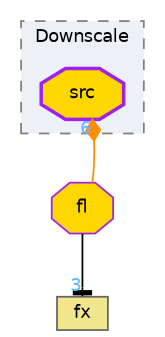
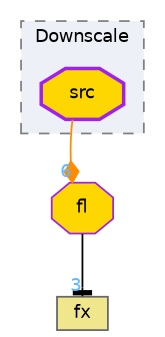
edge "fl" -> "src": reversed
